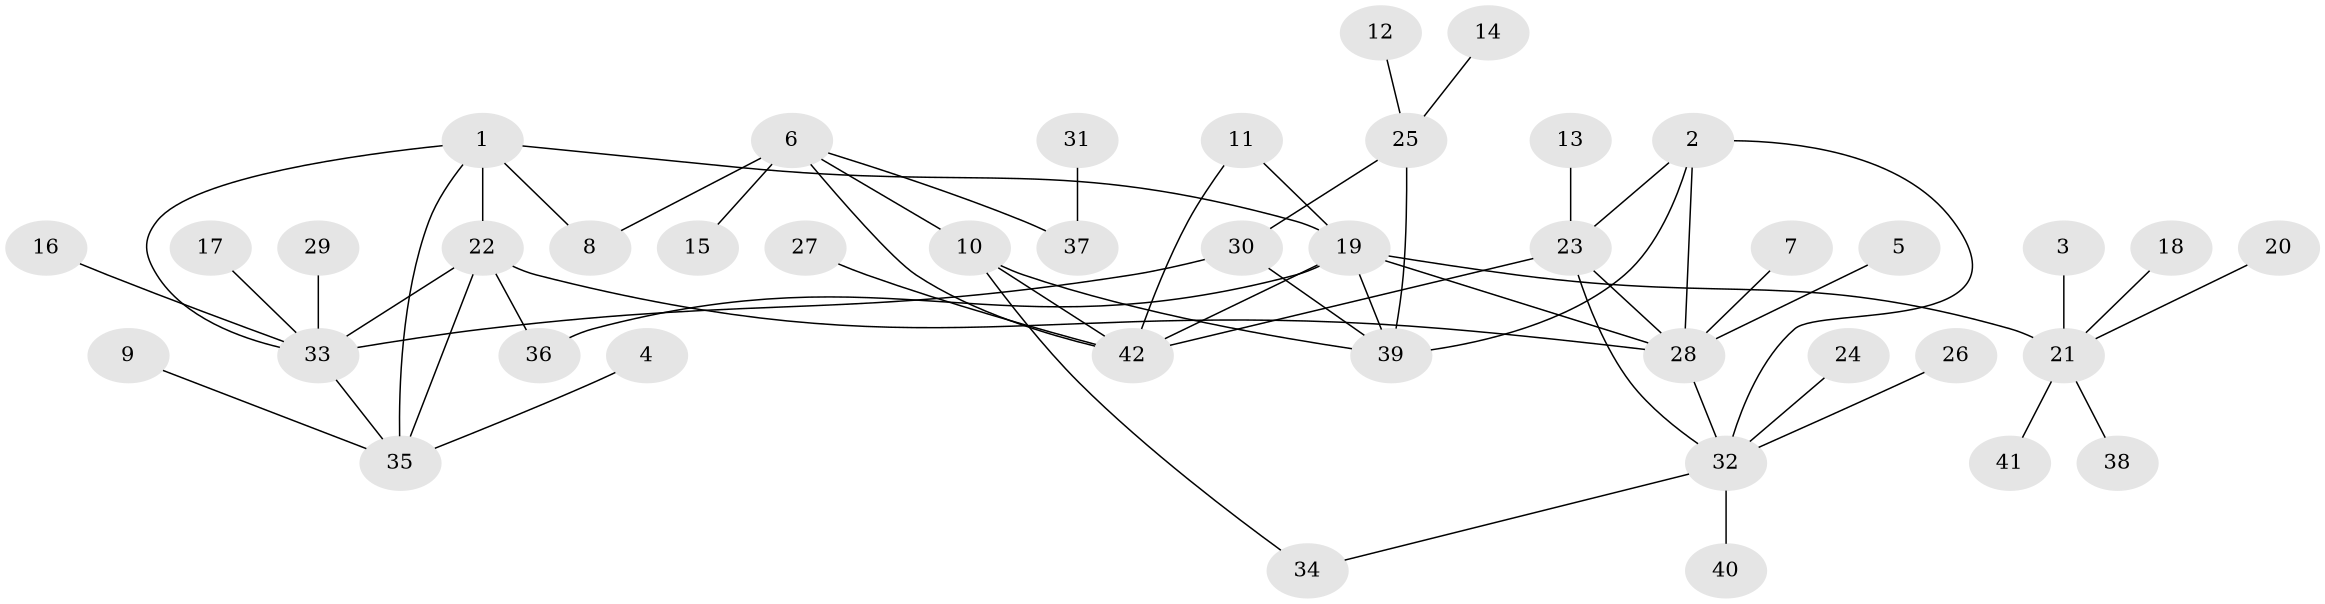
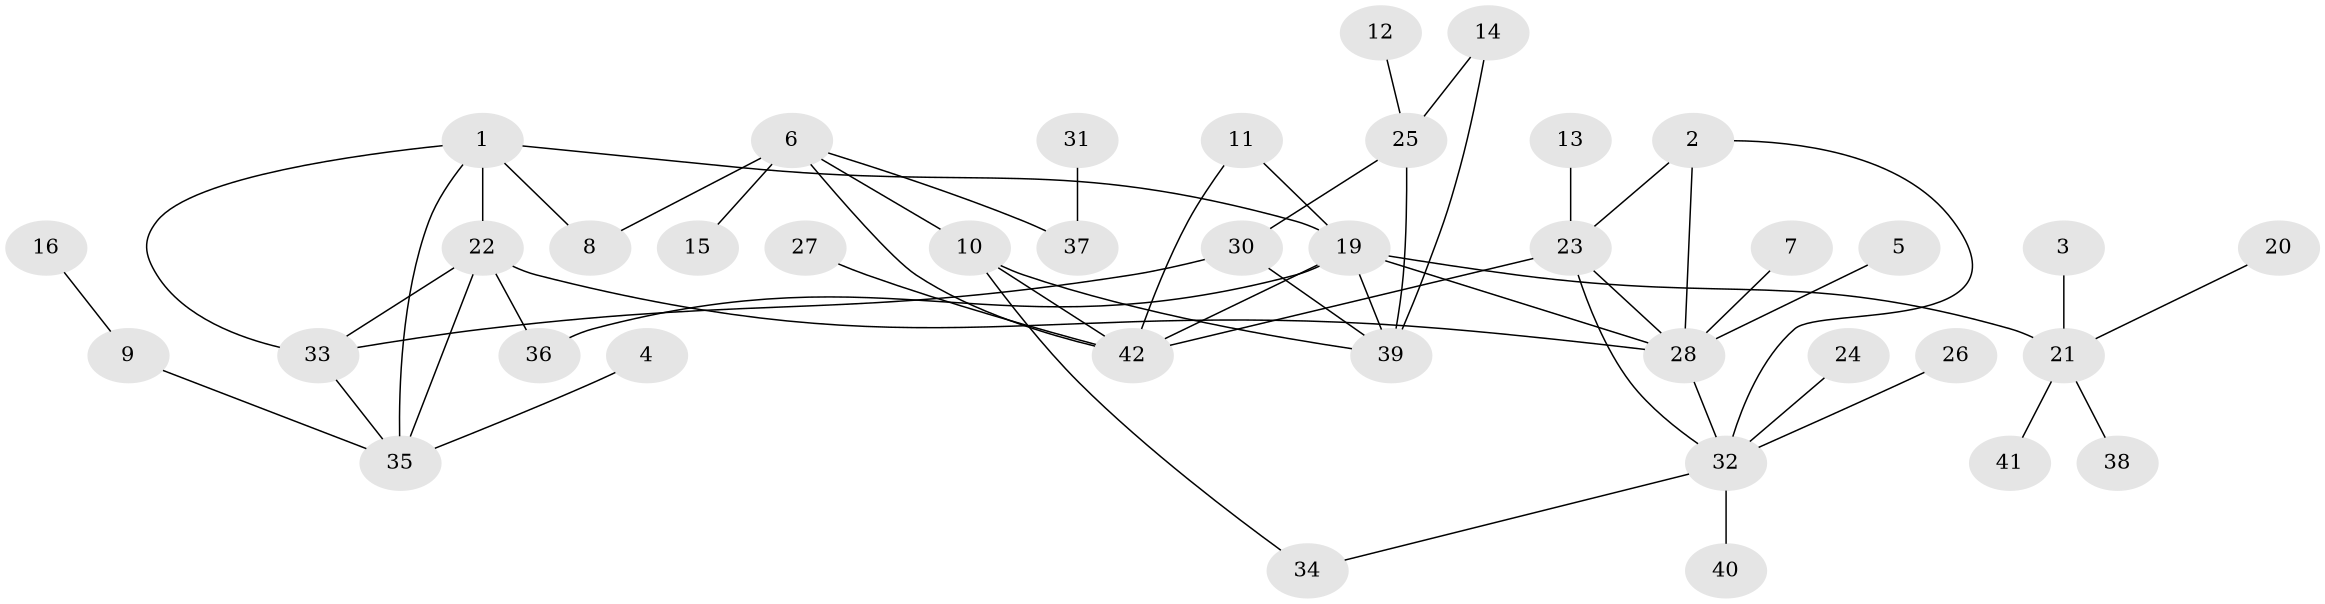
node "17": removed
node "29": removed
node "18": removed
edge "2" -- "39": now "14" -- "39"
edge "16" -- "33": now "16" -- "9"
